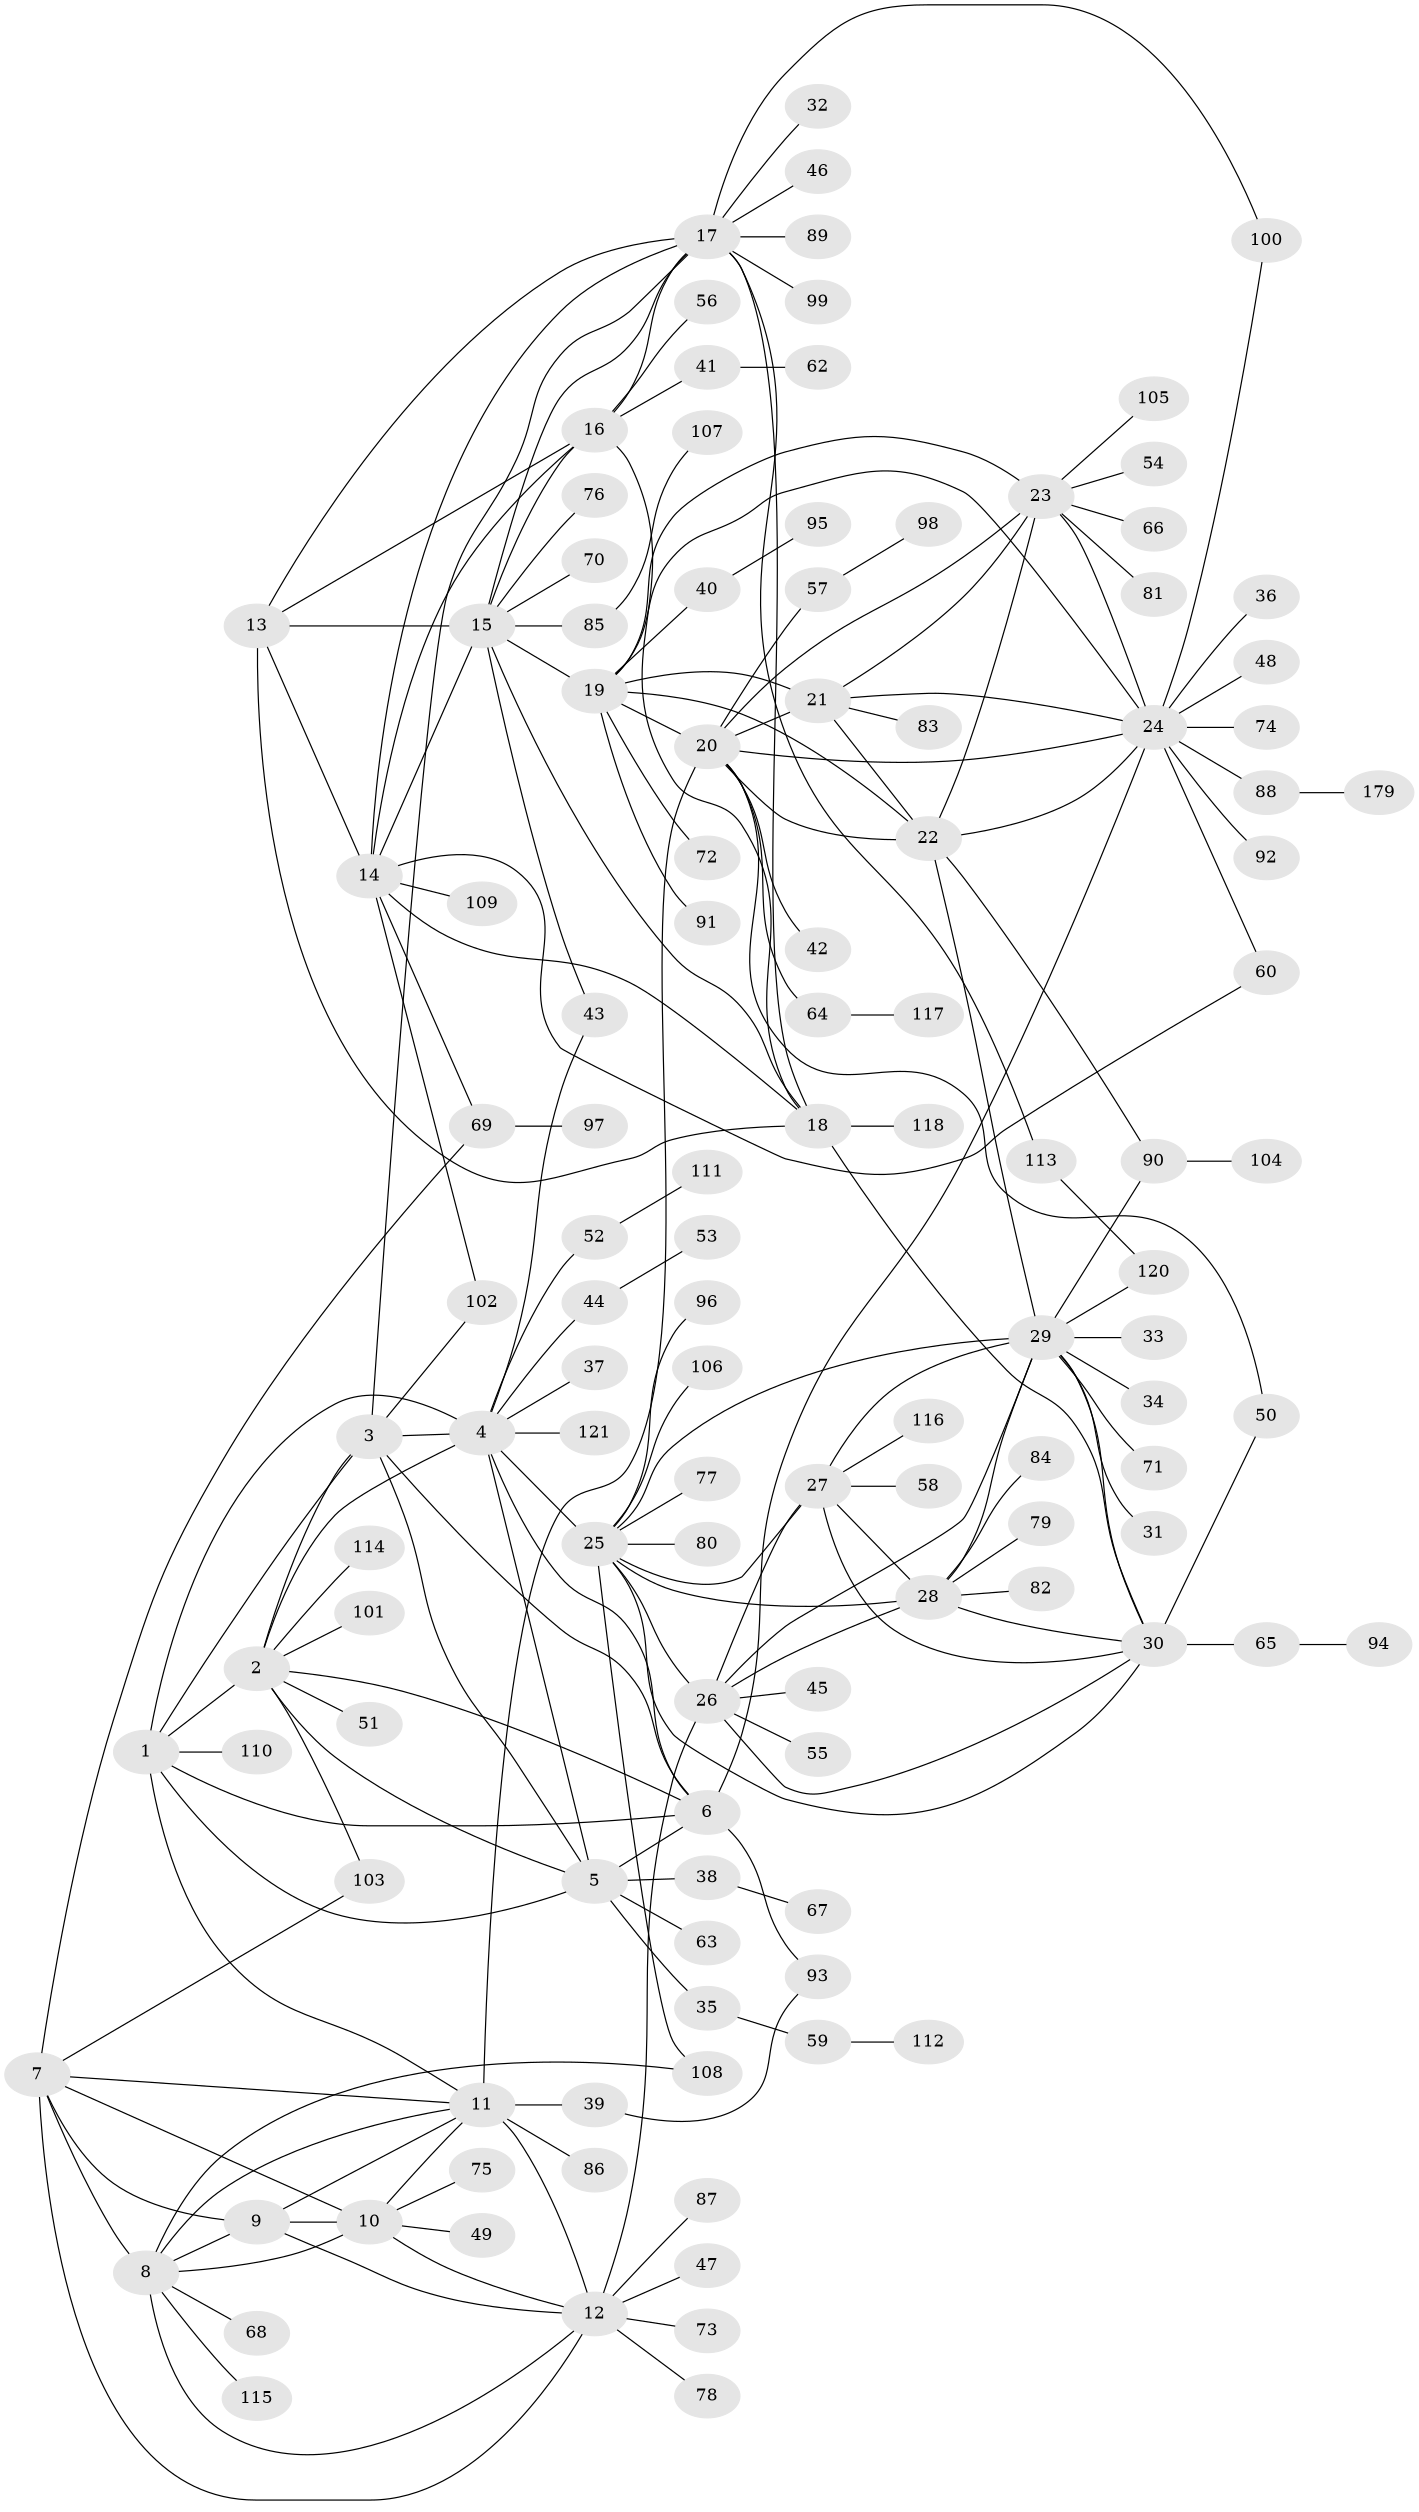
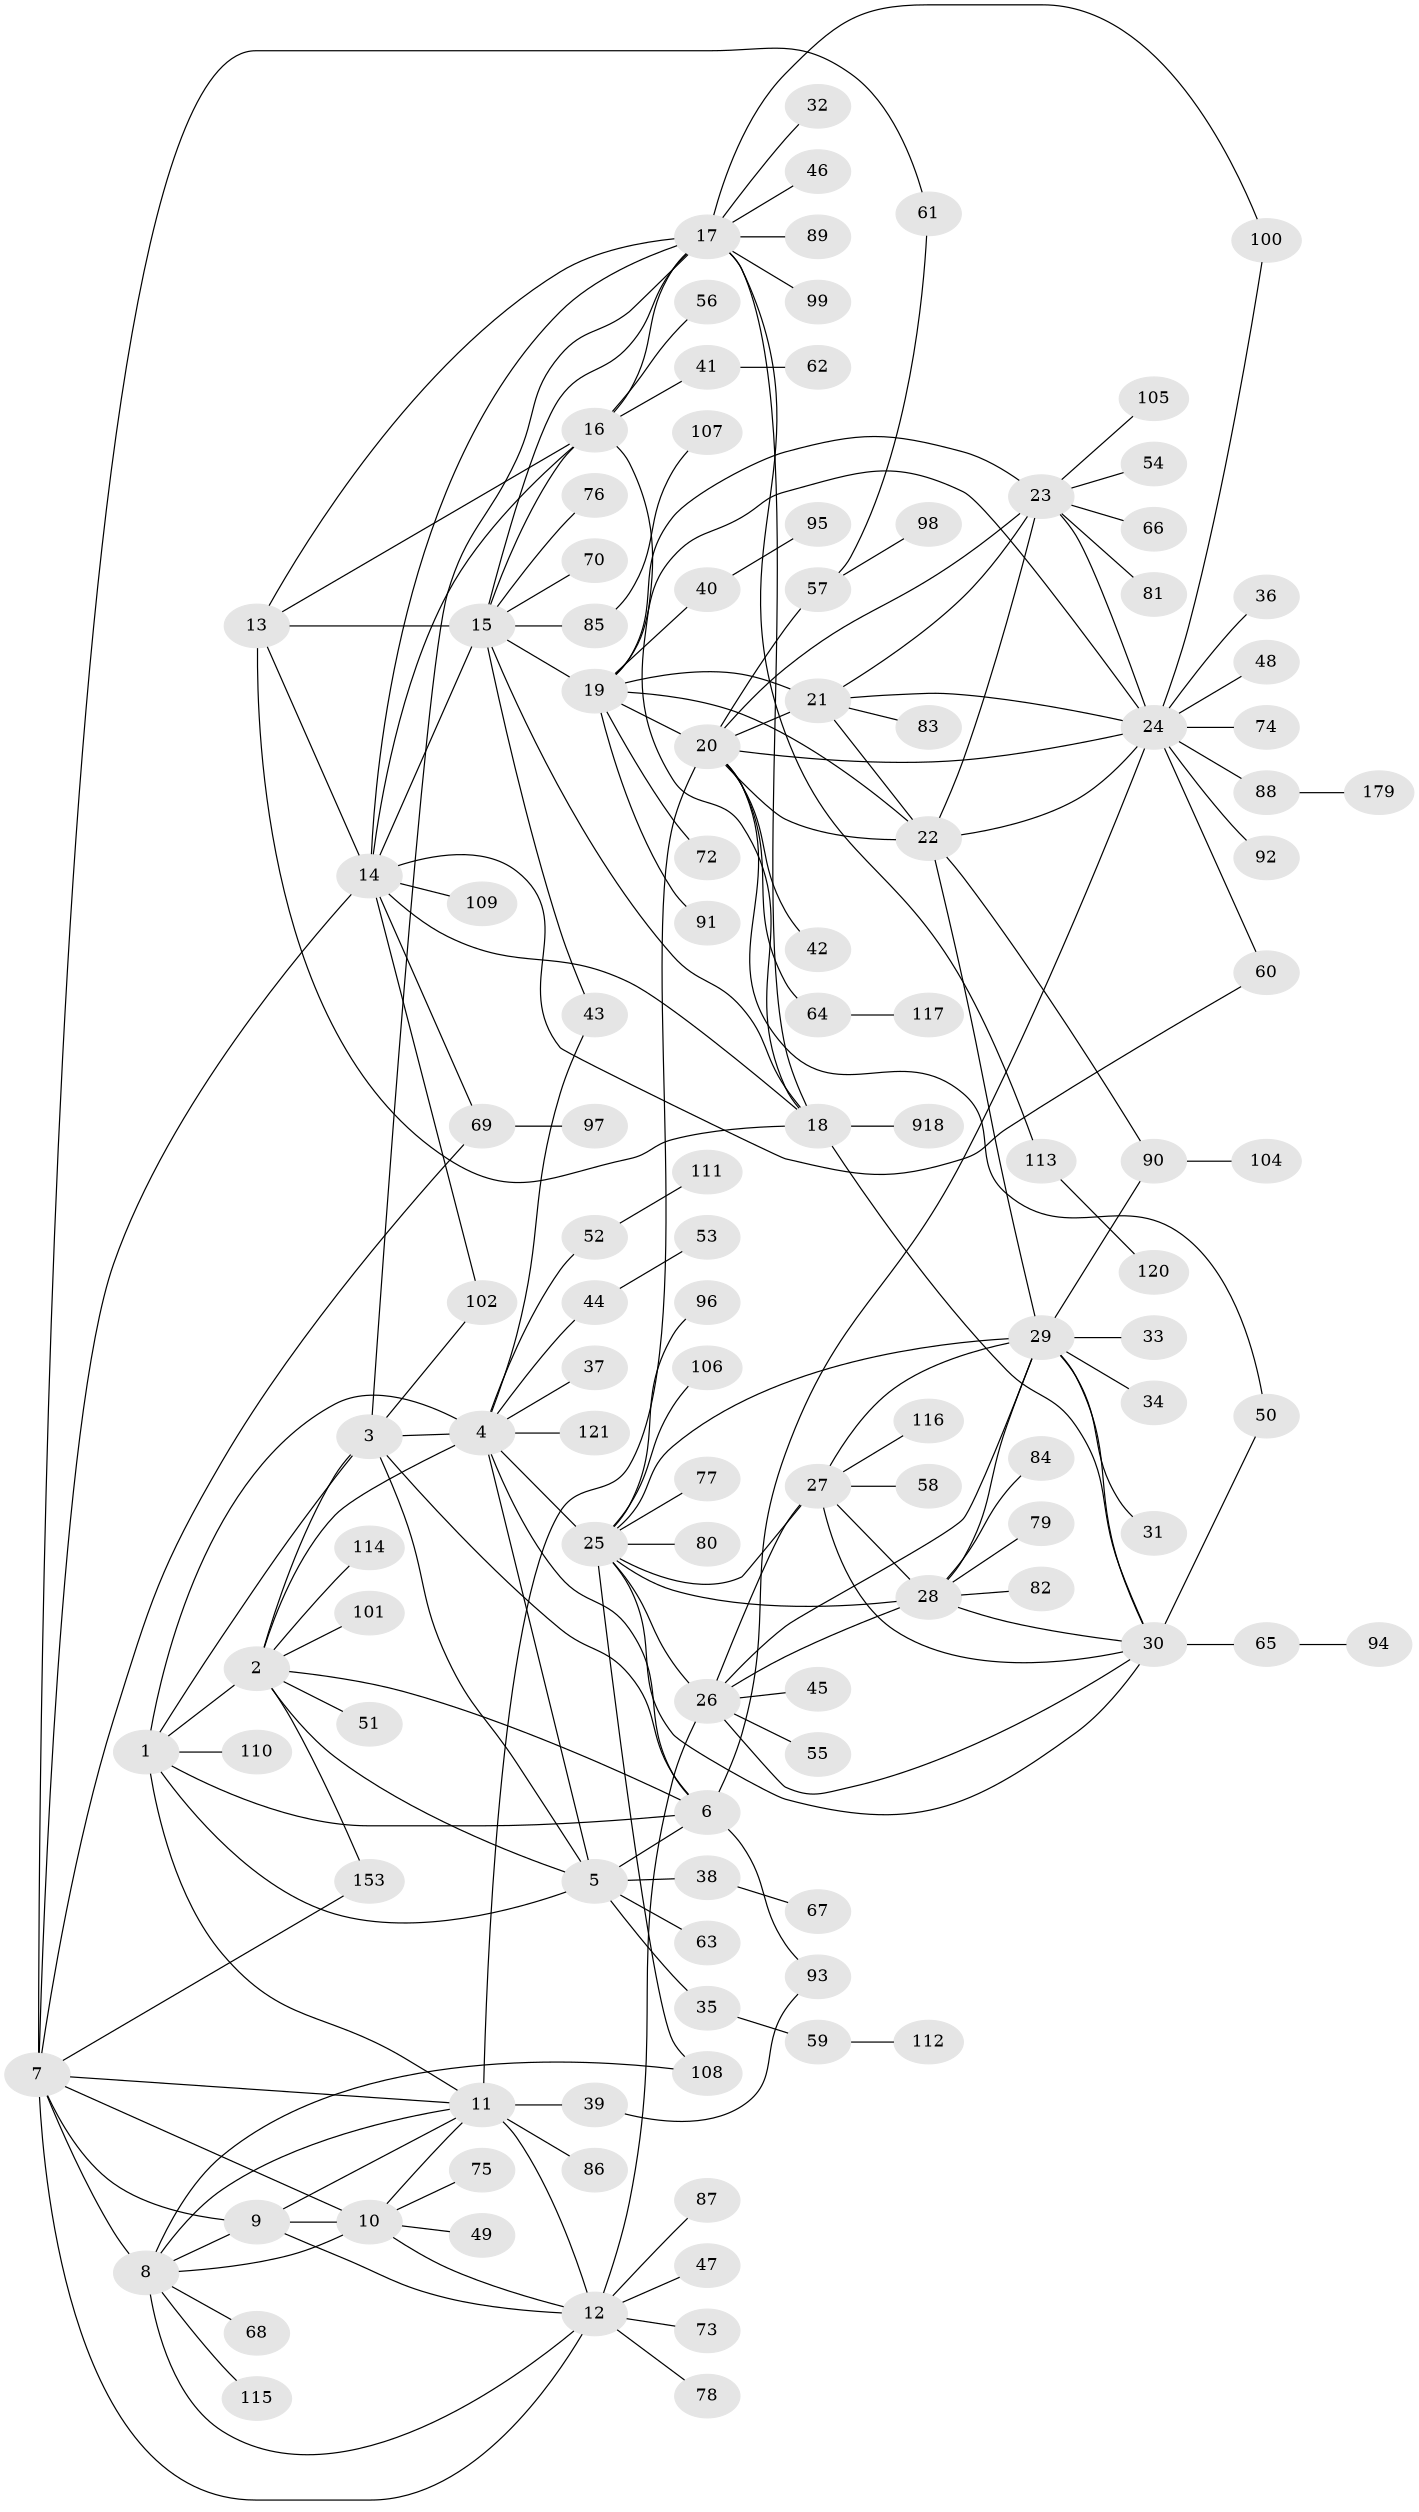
node "61": added
node "118": label "118" -> "918"
edge "120" -- "29": removed
edge "14" -- "7": added
node "71": removed
node "103": label "103" -> "153"
